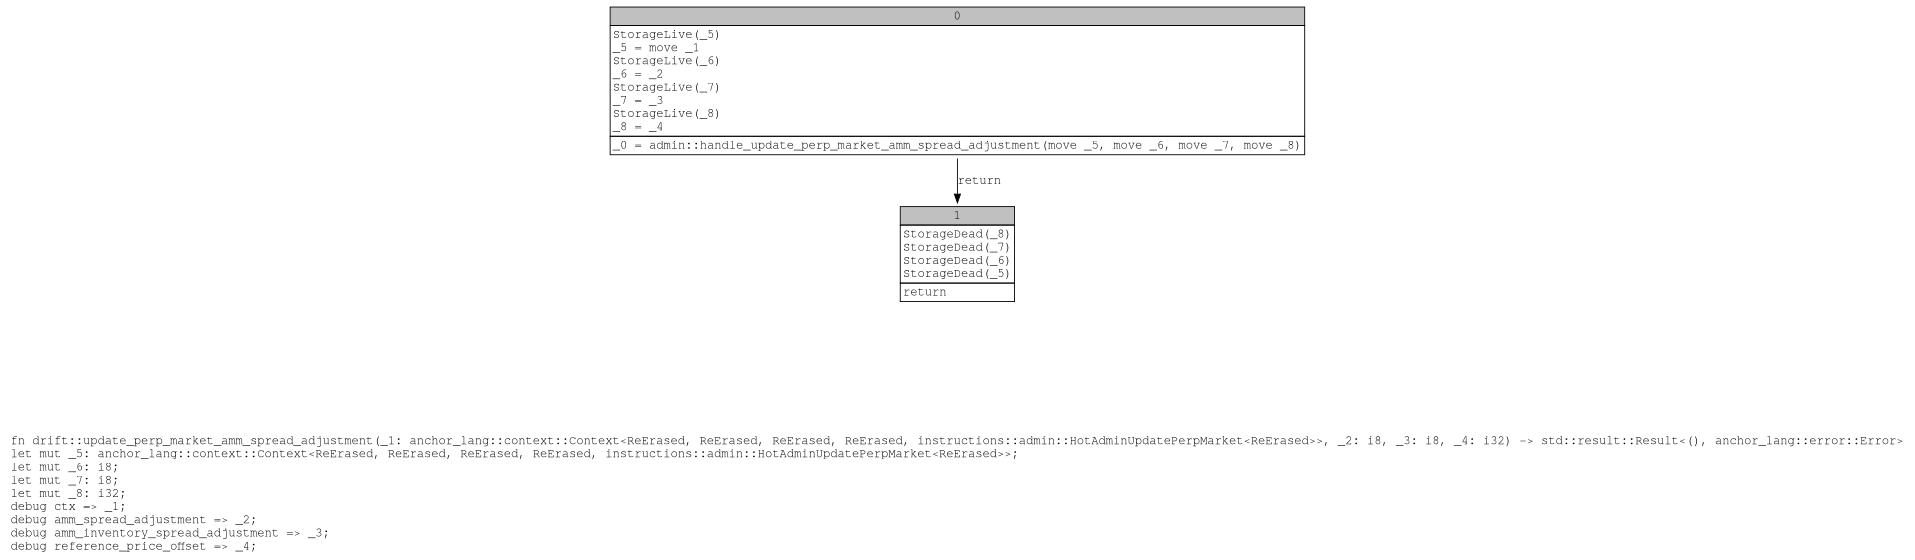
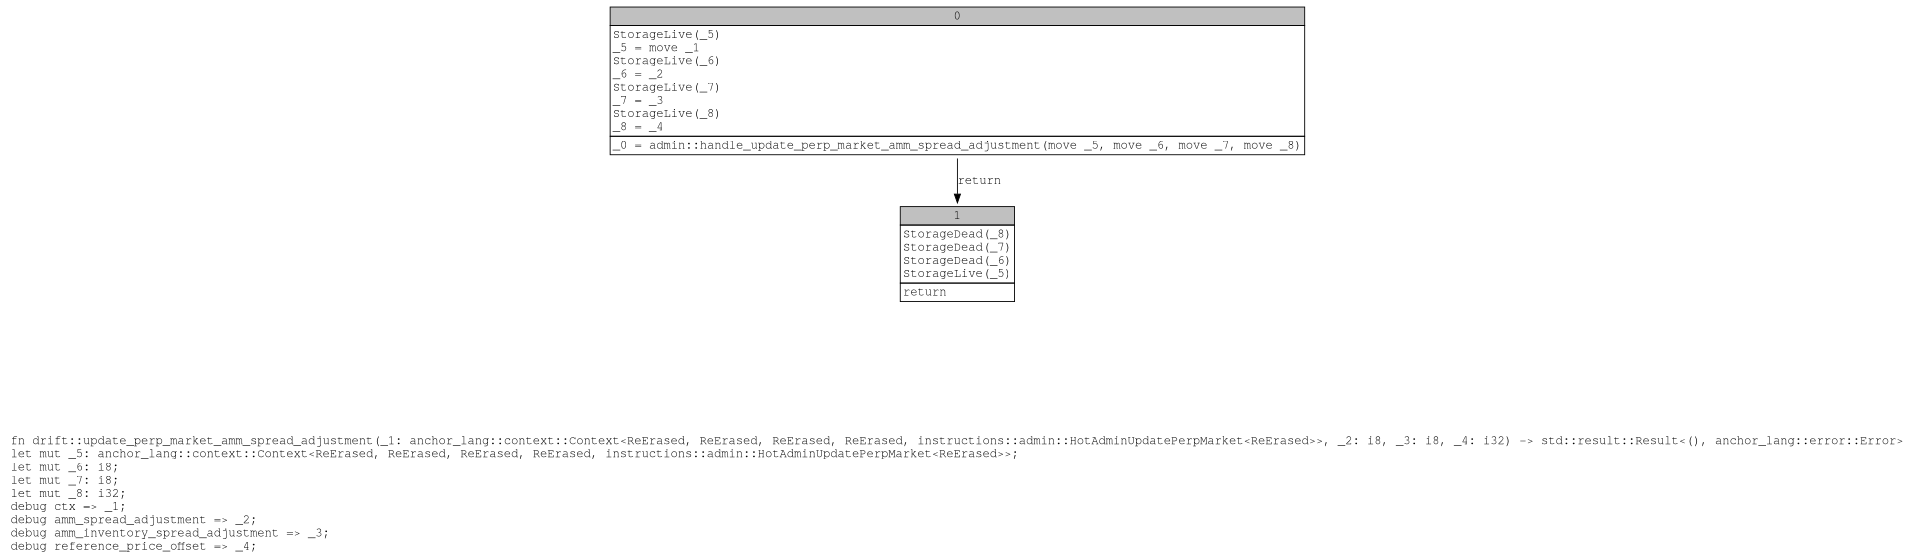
node "1": text "StorageDead(_5)" -> "StorageLive(_5)"
